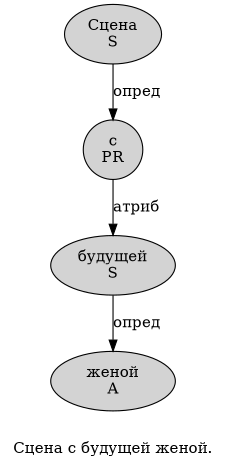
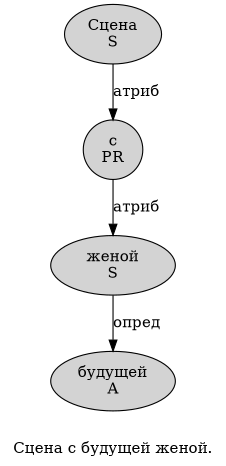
edge "Сцена S" -> "с PR": label "опред" -> "атриб"
node "будущей S": label "будущей S" -> "женой S"
node "женой A": label "женой A" -> "будущей A"
